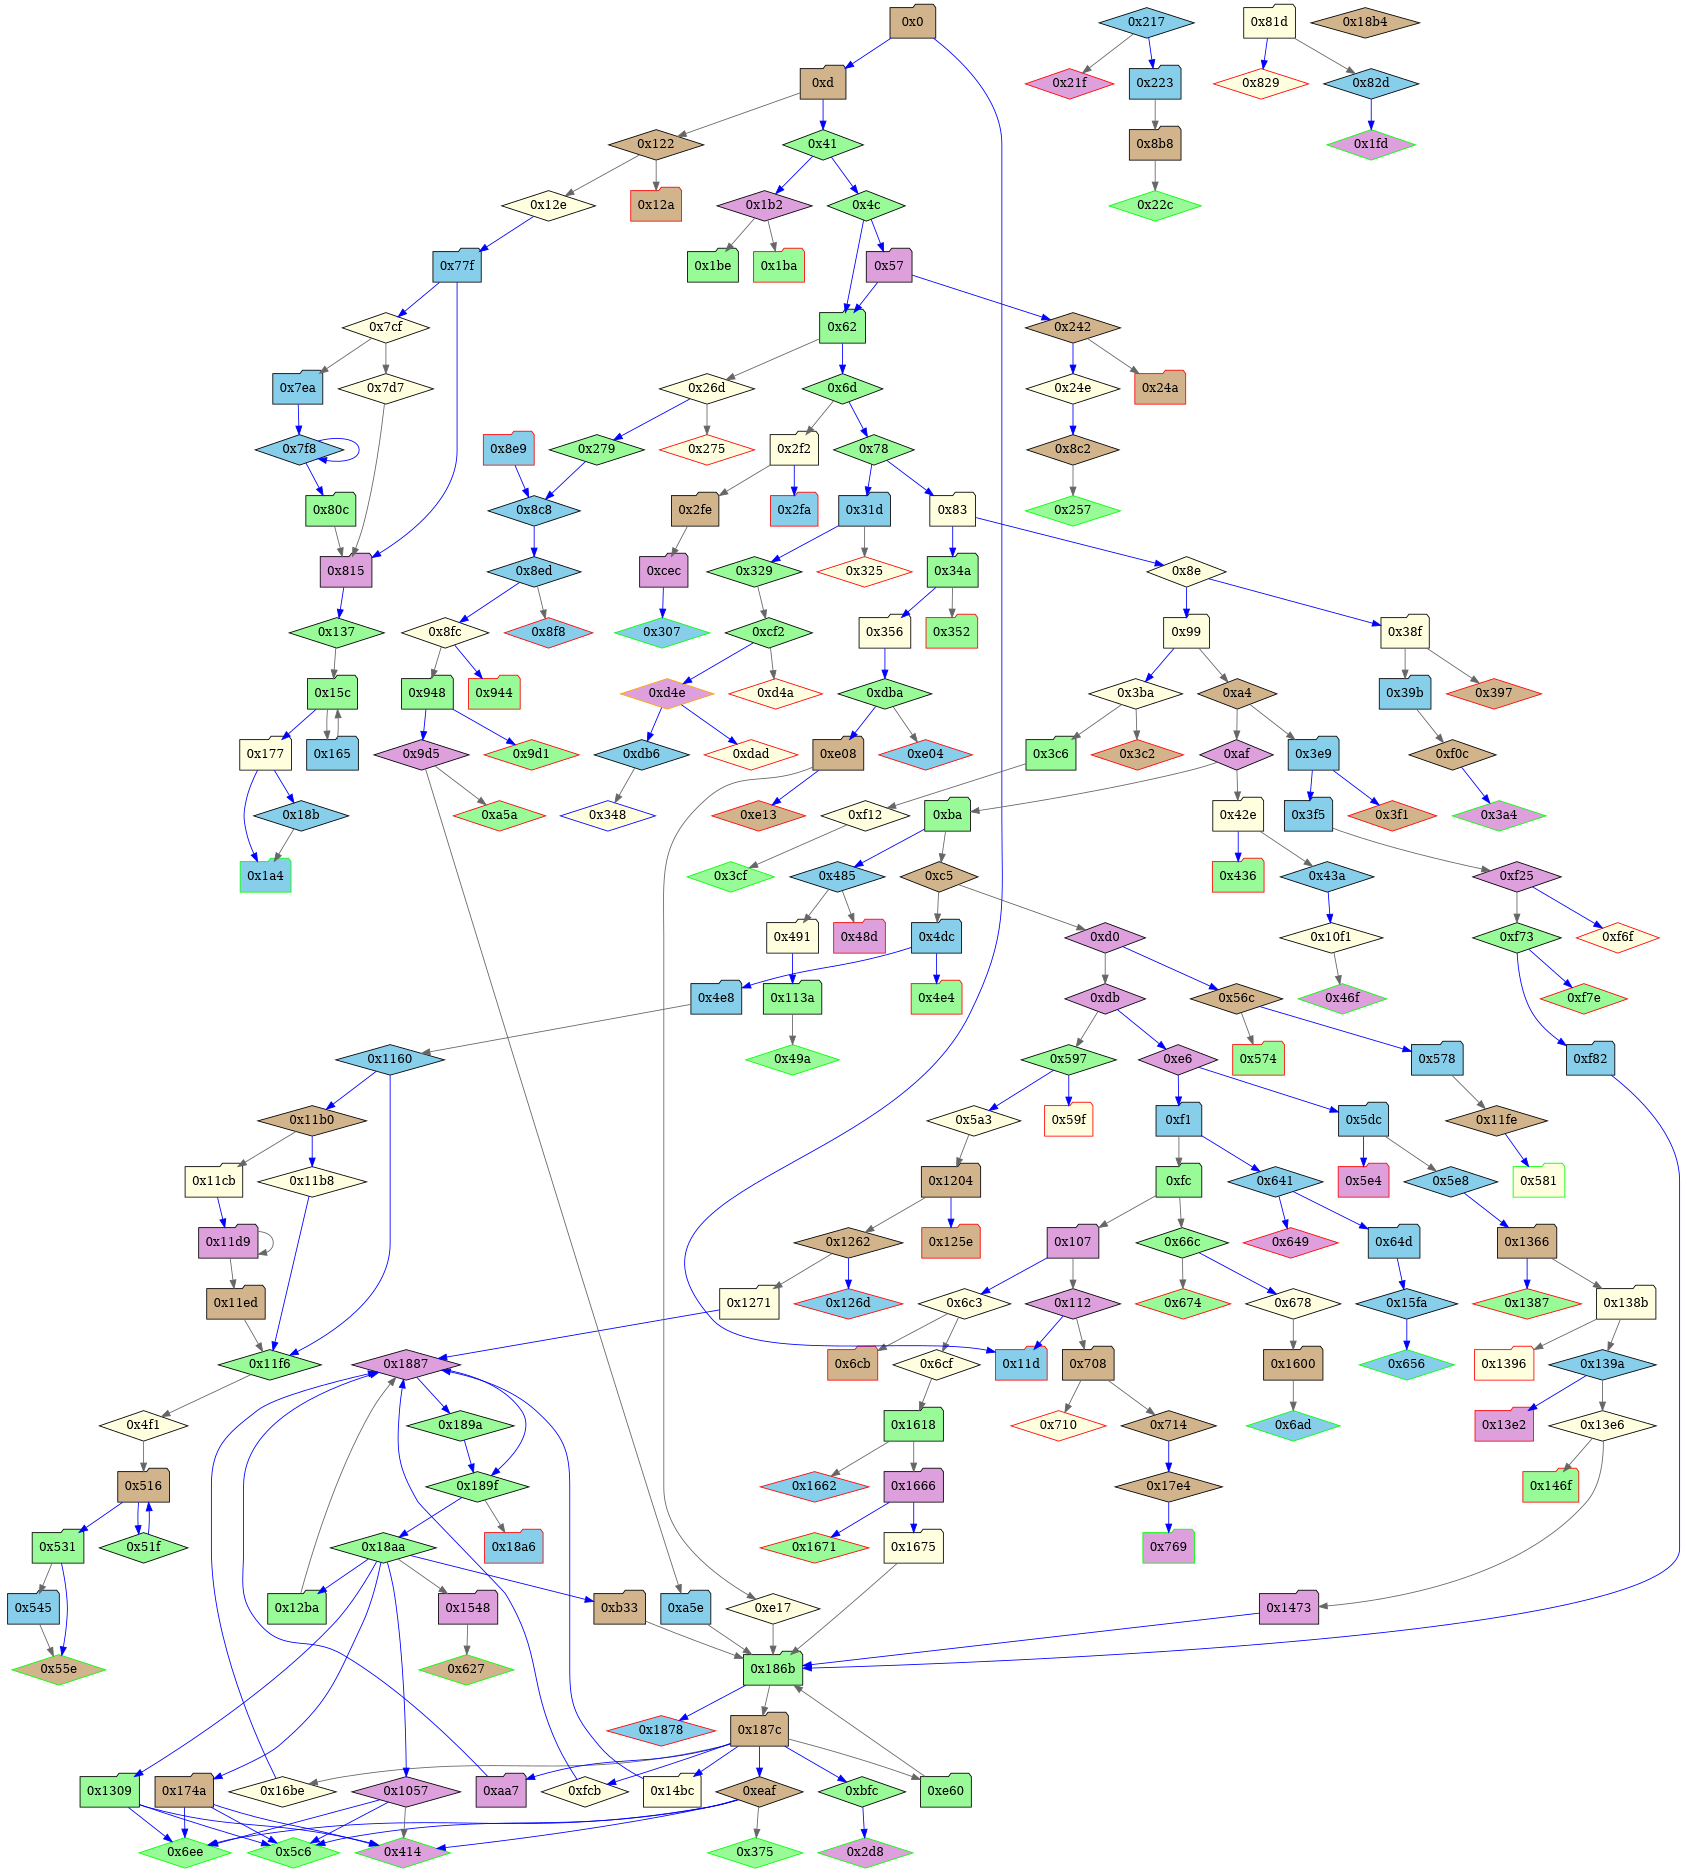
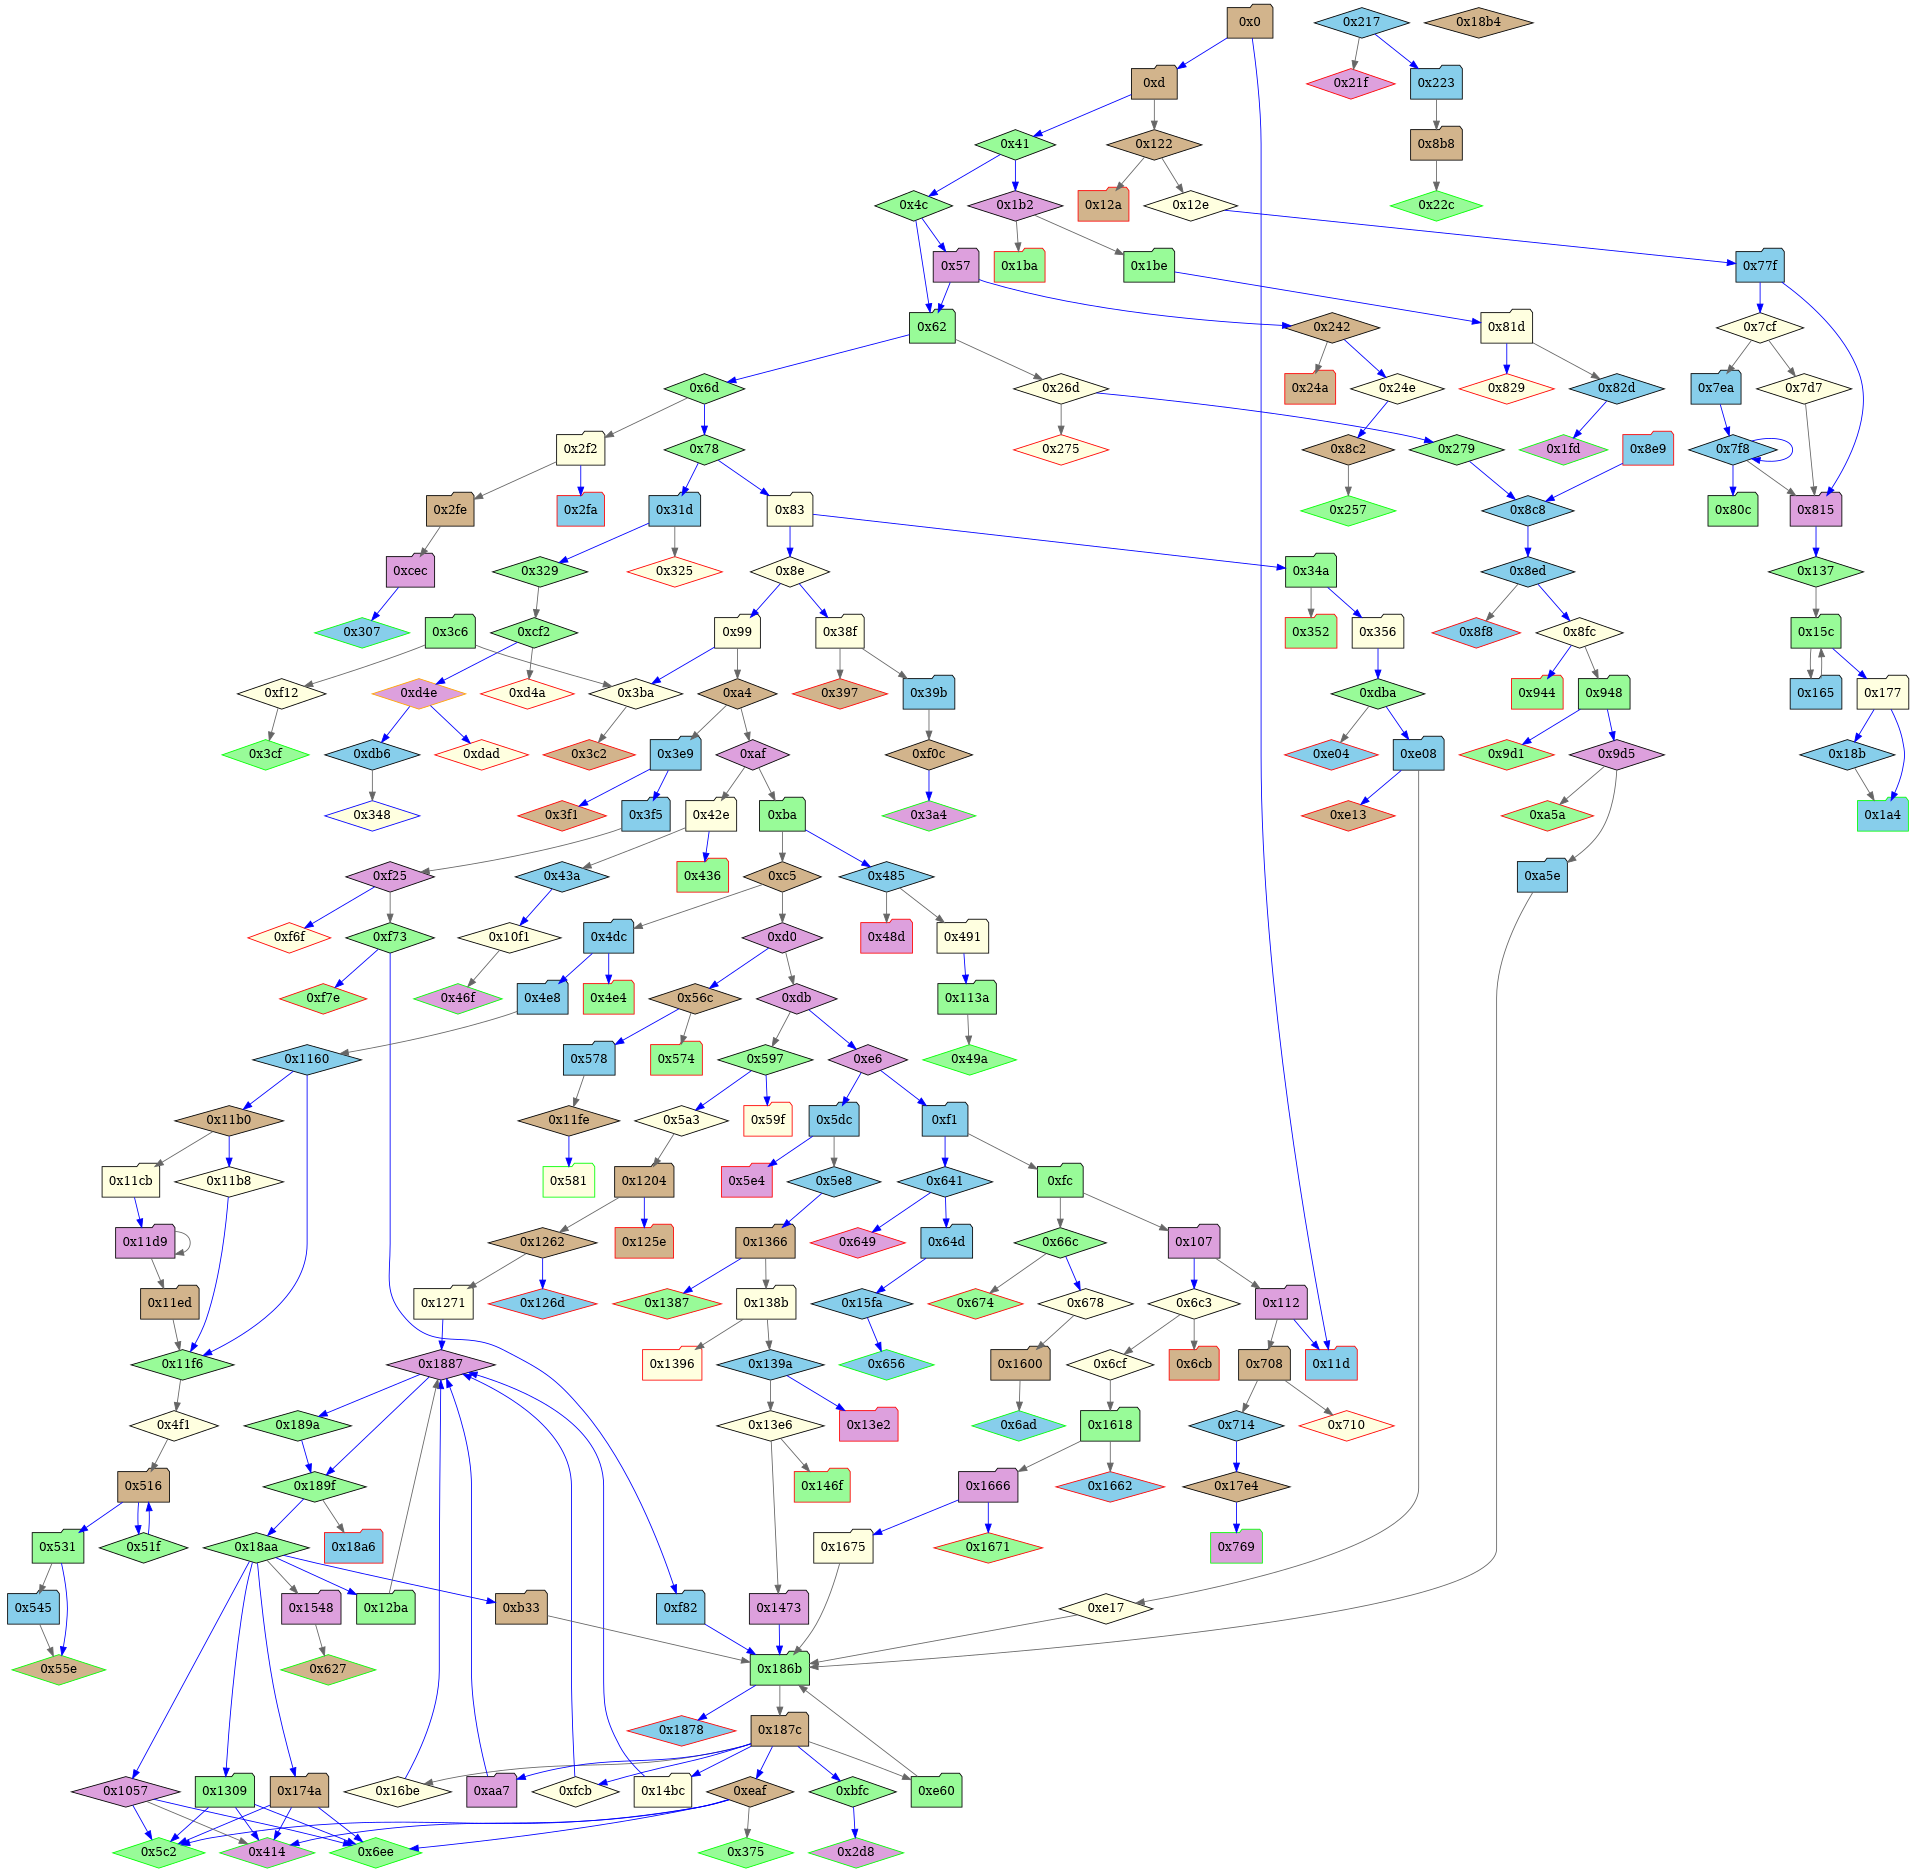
edge "0x1be" -> "0x81d": added
edge "0x80c" -> "0x815": now "0x7f8" -> "0x815"
edge "0x3ba" -> "0x3c6": reversed
node "0xe08": fillcolor tan -> skyblue
node "0x112": shape diamond -> folder
node "0x714": fillcolor tan -> skyblue
node "0x5c6": label "0x5c6" -> "0x5c2"
